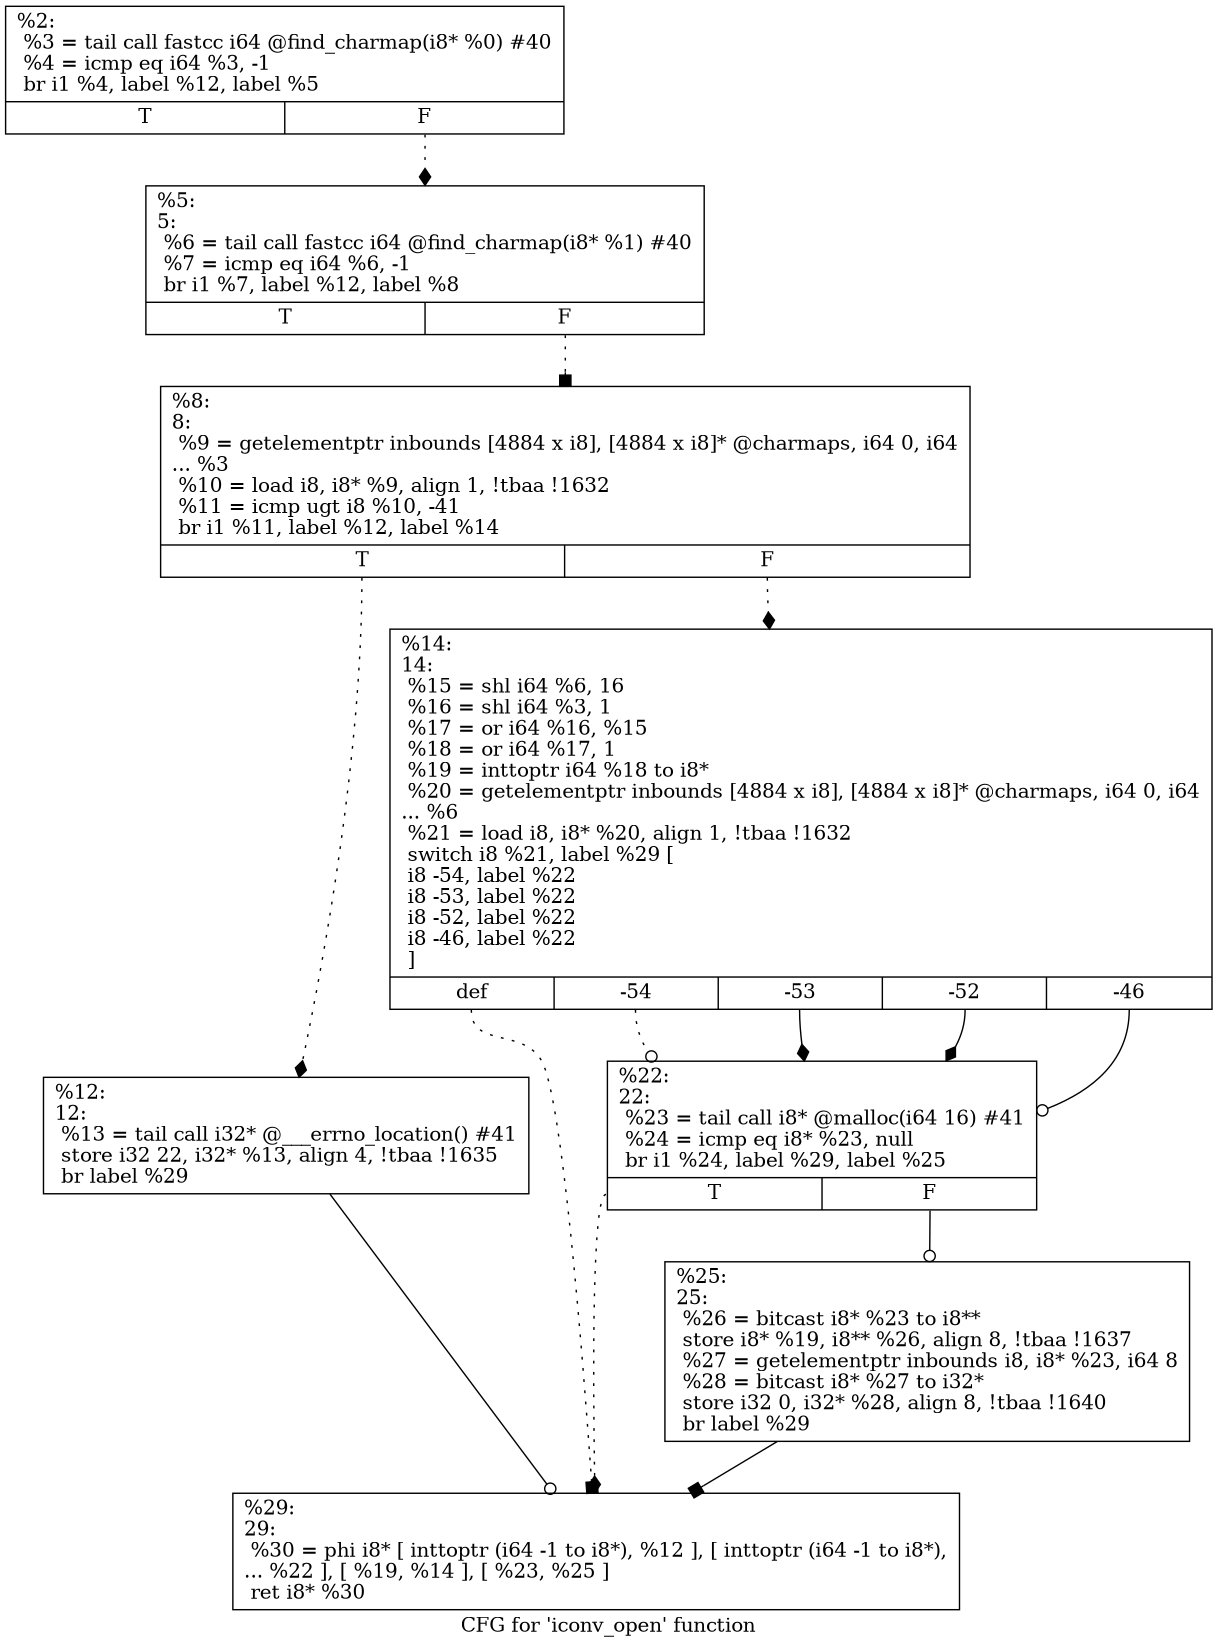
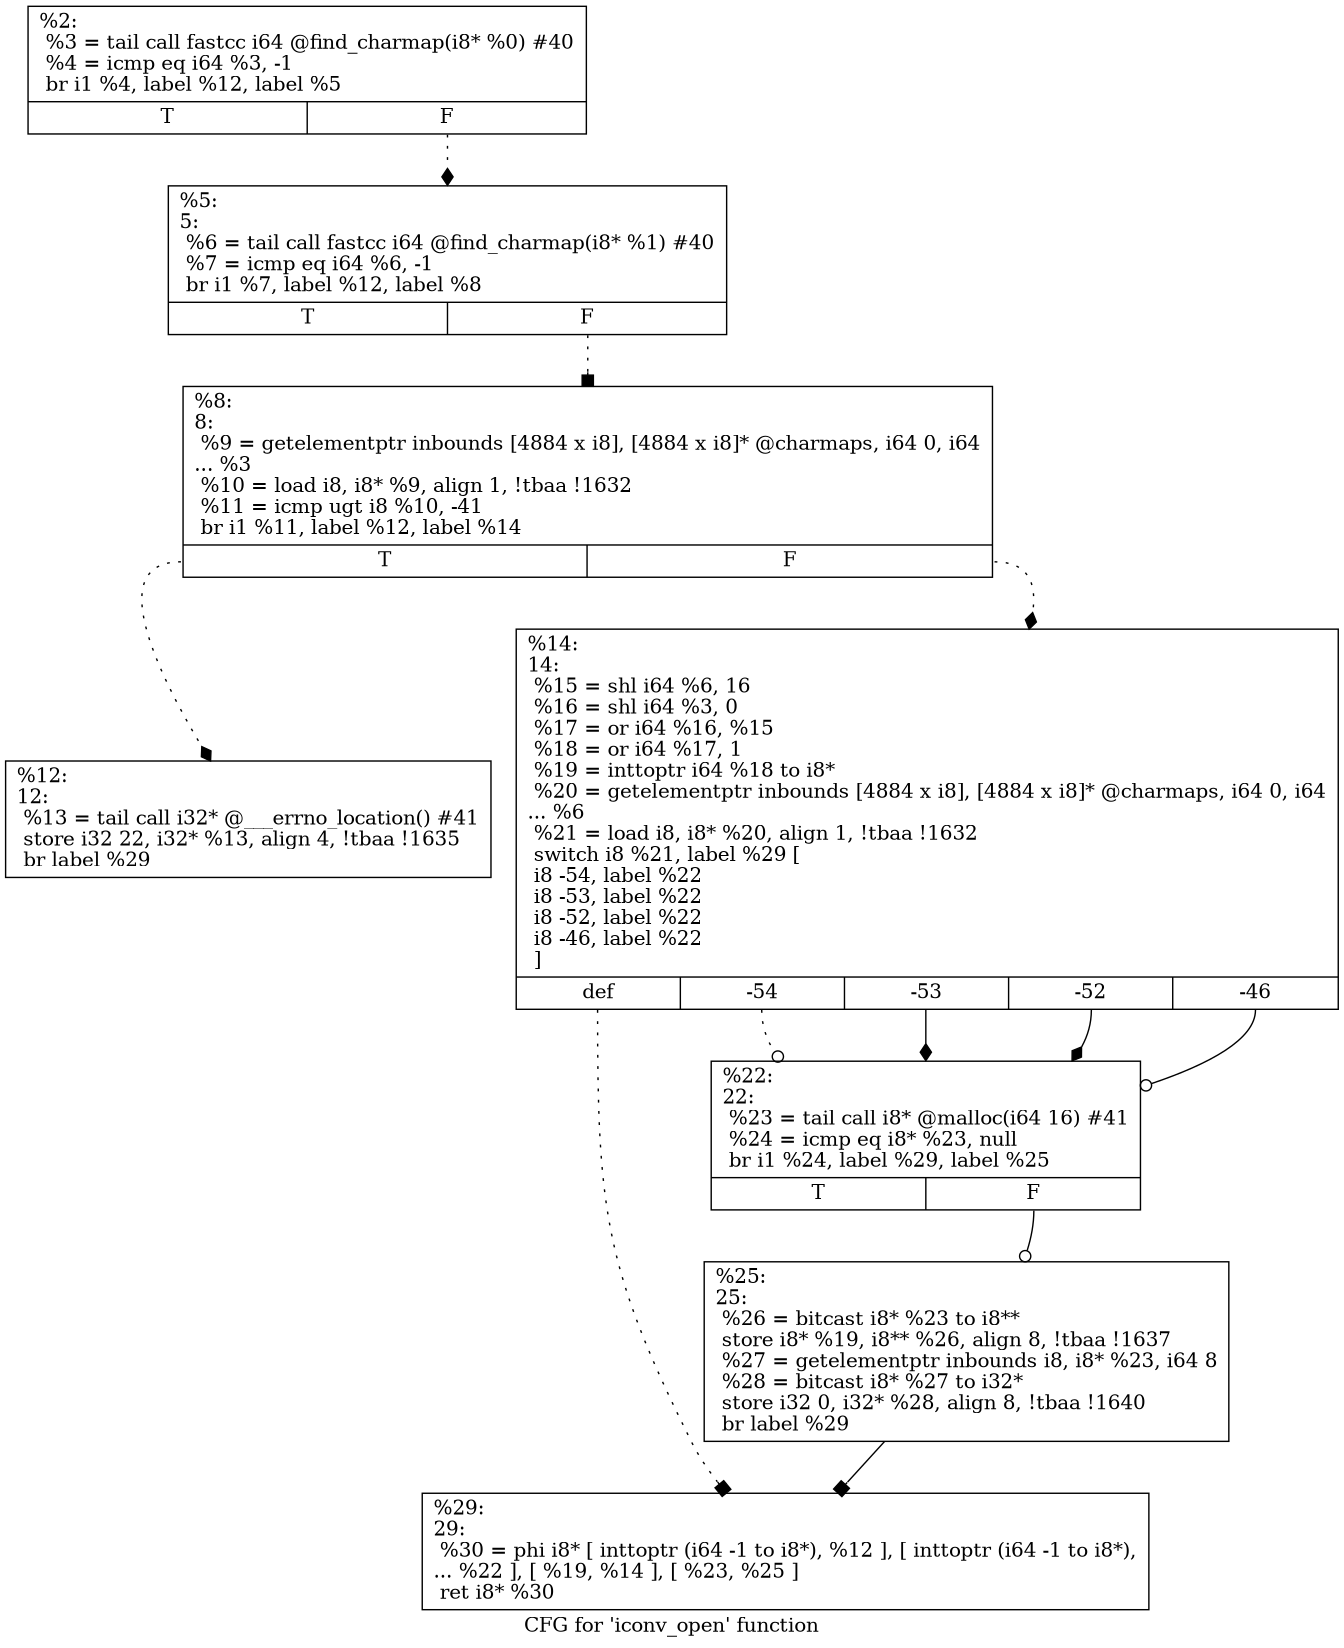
node "%14:": text "%16 = shl i64 %3, 1" -> "%16 = shl i64 %3, 0"
edge "%22:" -> "%29:": removed
edge "%12:" -> "%29:": removed
